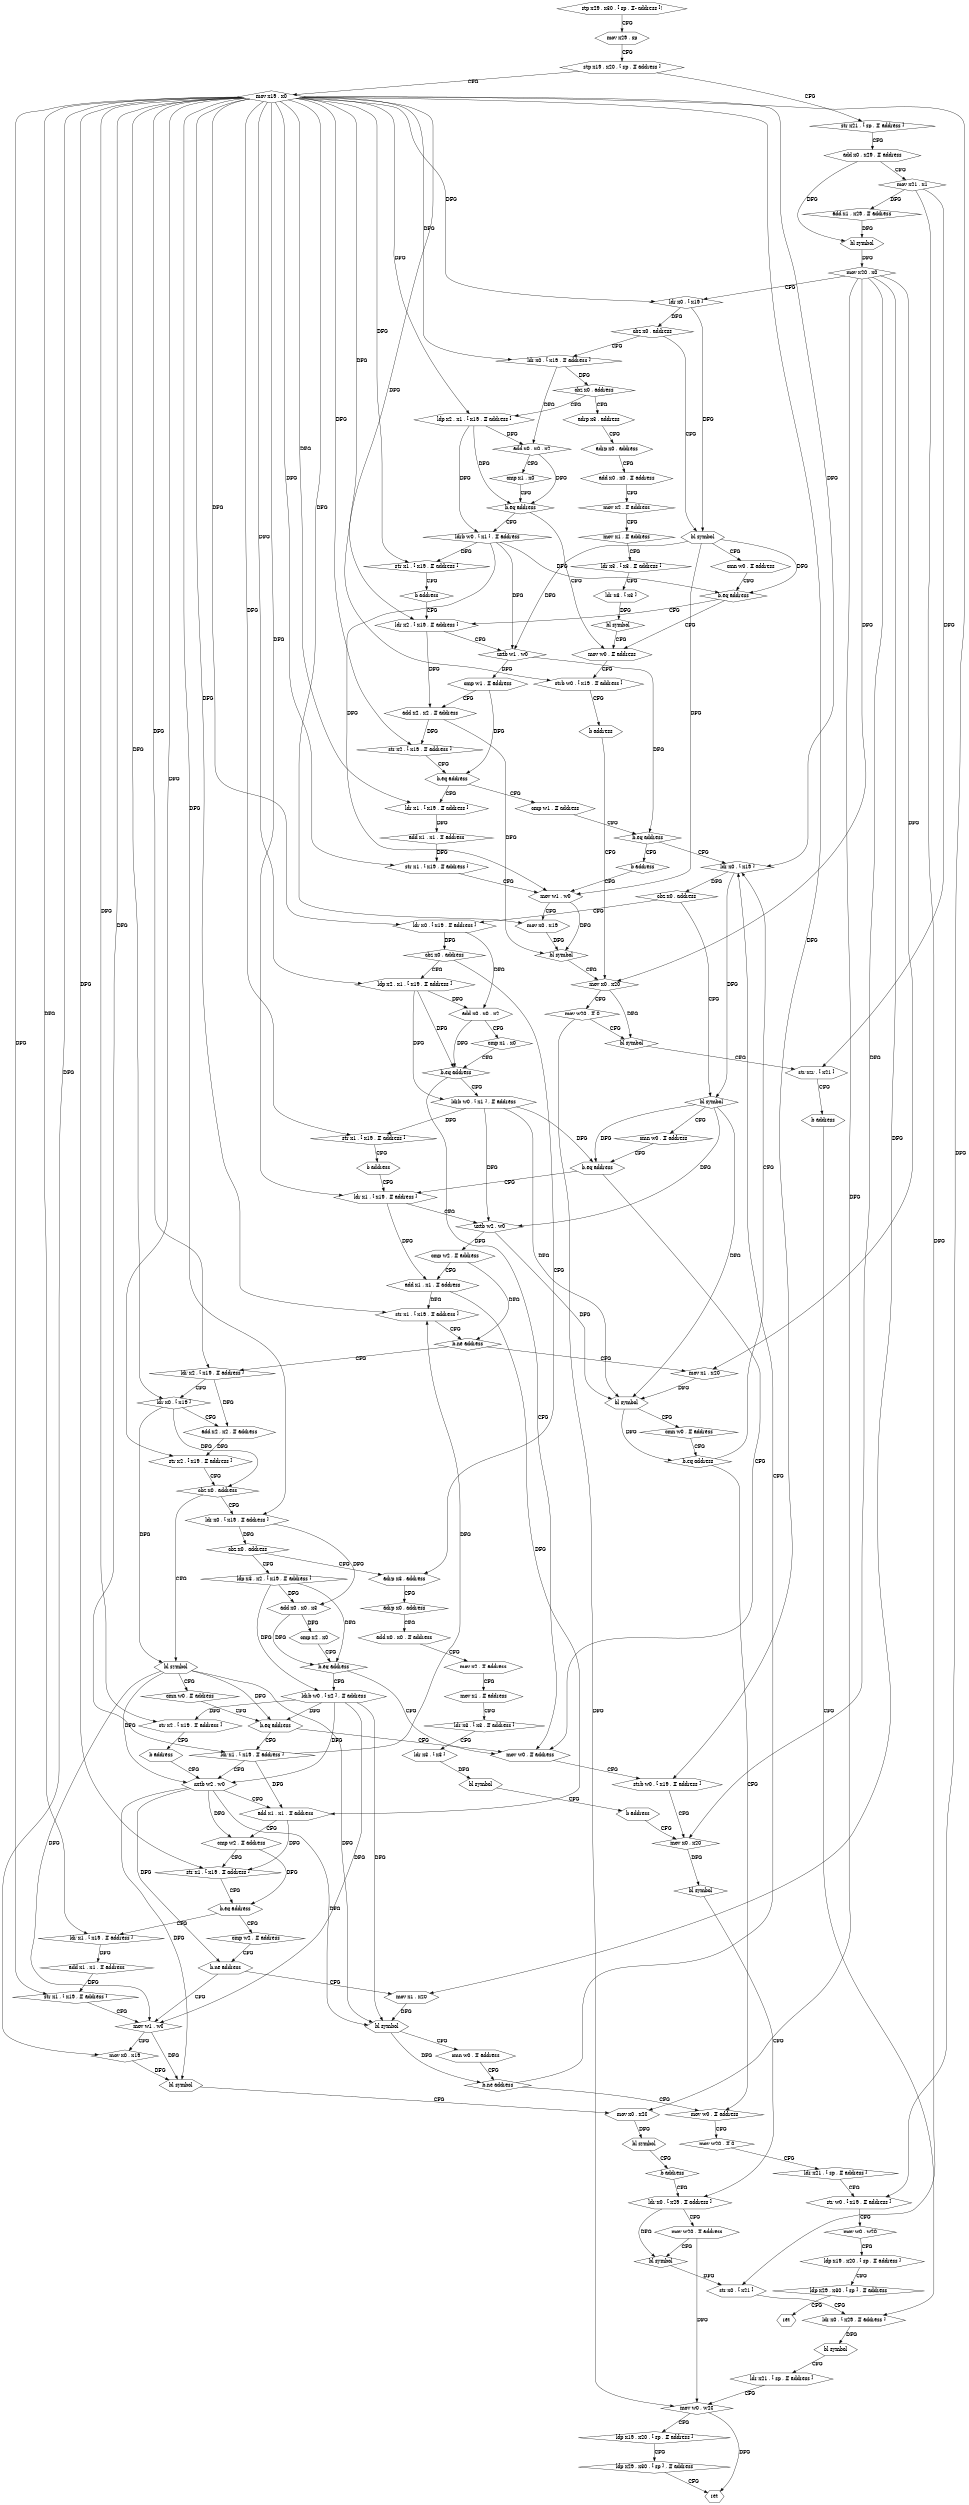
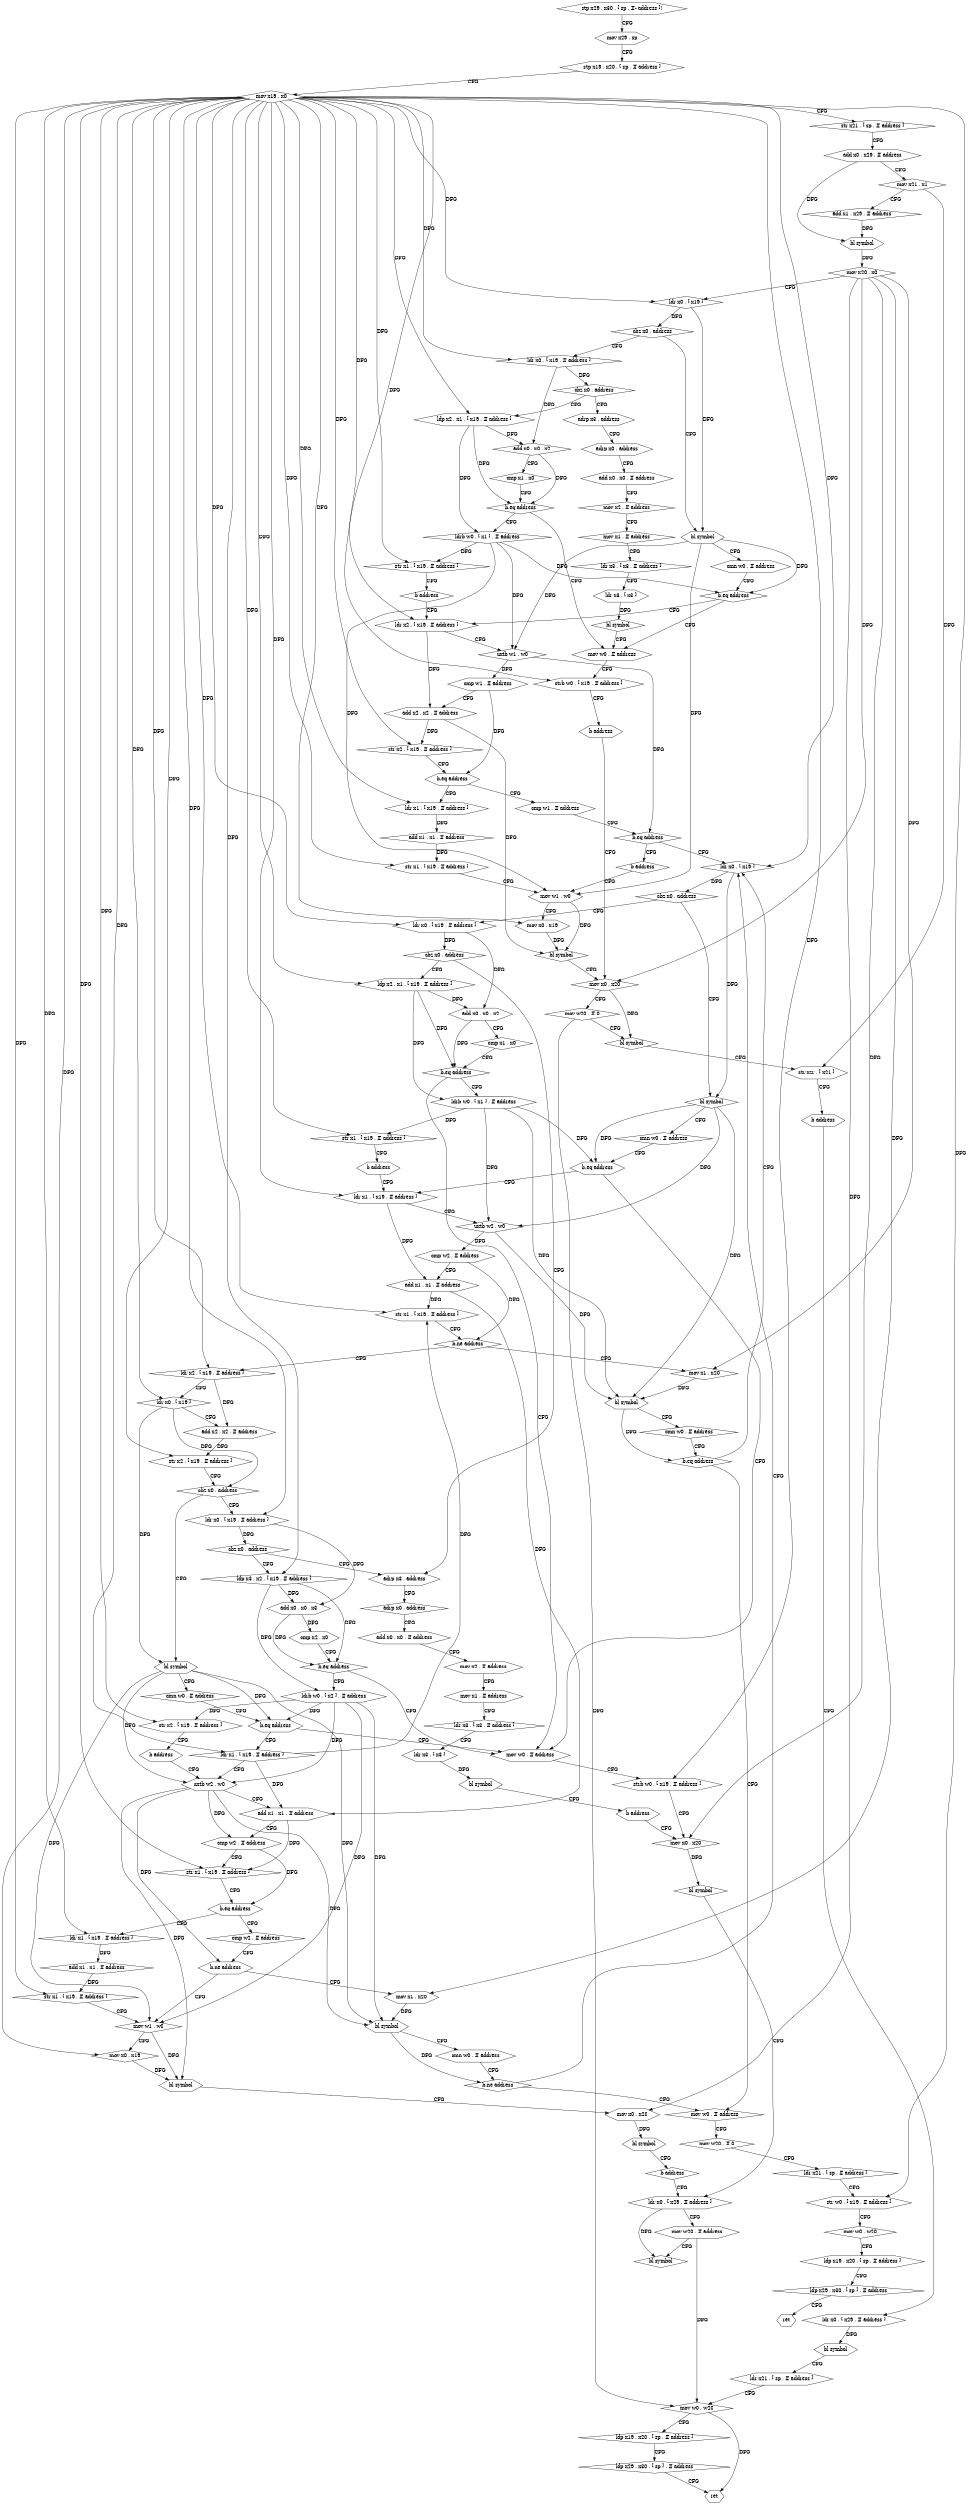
edge "stp x19 , x20 , [ sp , # address ]" -> "str x21 , [ sp , # address ]": now "mov x19 , x0" -> "str x21 , [ sp , # address ]"
edge "mov x21 , x1" -> "add x1 , x29 , # address": label "DFG" -> "CFG"
edge "mov x19 , x0" -> "ldp x3 , x2 , [ x19 , # address ]": added, label "DFG"
node "str x0 , [ x21 ]": removed
